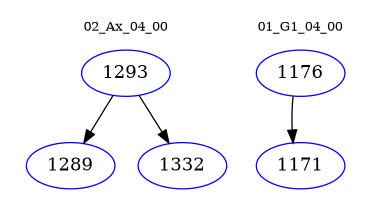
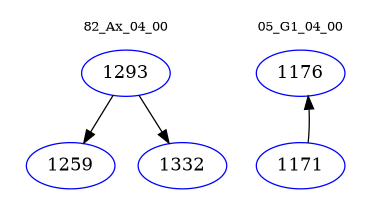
cluster "02_Ax_04_00": label "02_Ax_04_00" -> "82_Ax_04_00"
cluster "01_G1_04_00": label "01_G1_04_00" -> "05_G1_04_00"
edge "1176" -> "1171": reversed
node "1289": label "1289" -> "1259"
